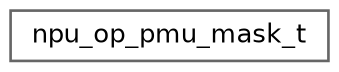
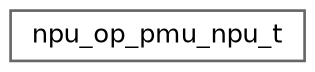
node "npu_op_pmu_mask_t": label "npu_op_pmu_mask_t" -> "npu_op_pmu_npu_t"
